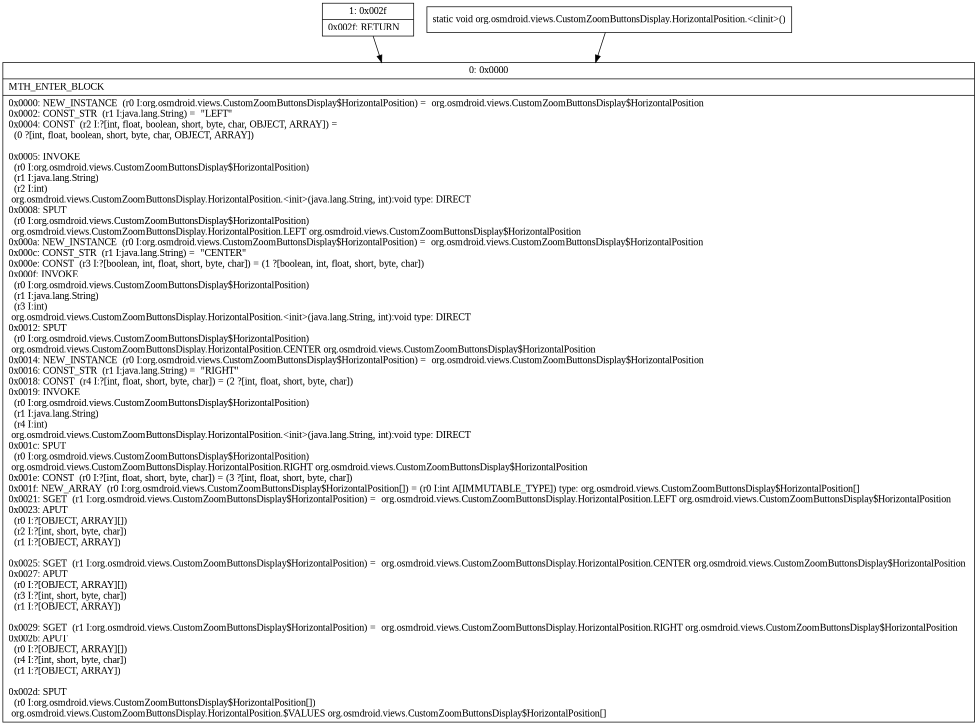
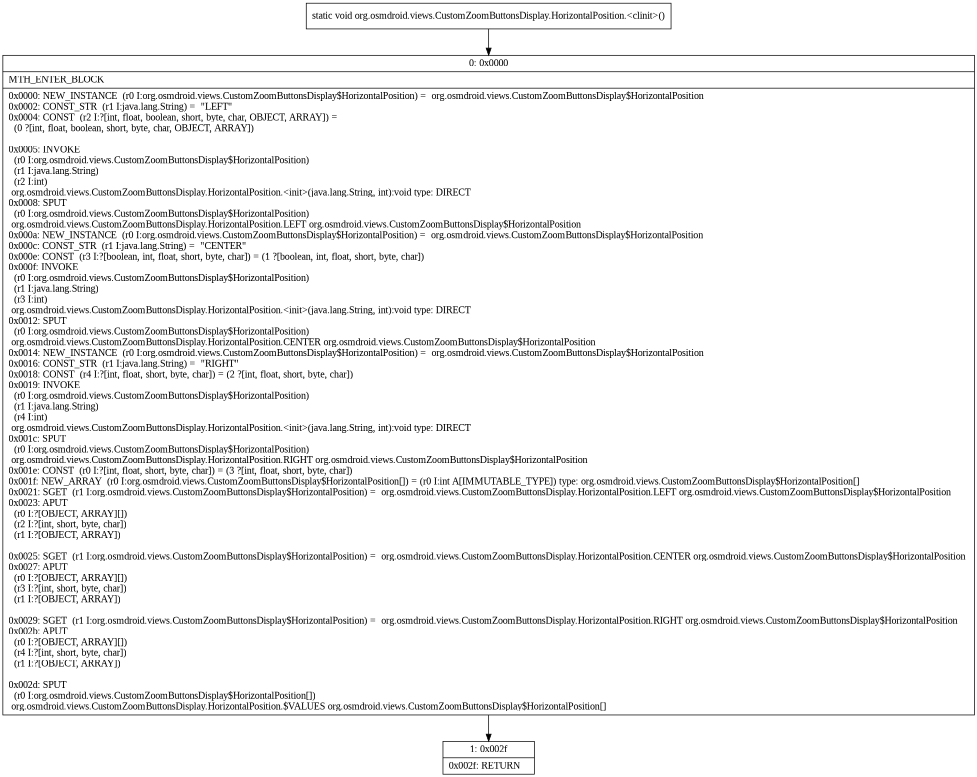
edge "1: 0x002f" -> "0: 0x0000": reversed
